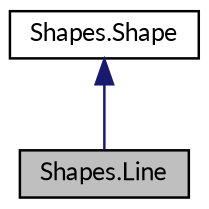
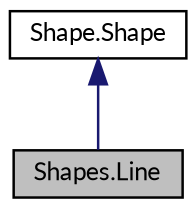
node "Shapes.Shape": label "Shapes.Shape" -> "Shape.Shape"
